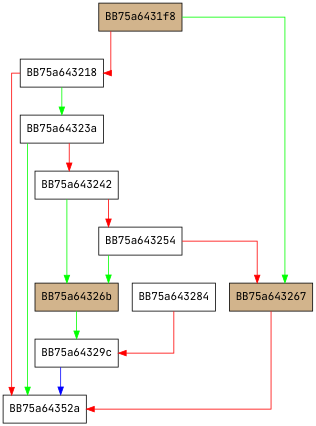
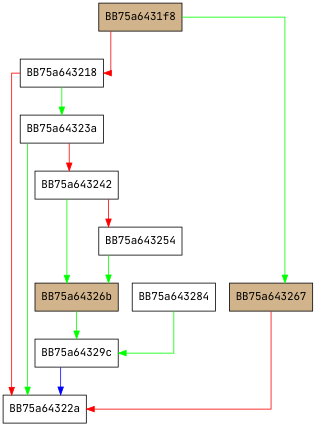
edge "BB75a643254" -> "BB75a643267": removed
edge "BB75a643284" -> "BB75a64329c": color red -> green
node "BB75a64352a": label "BB75a64352a" -> "BB75a64322a"
